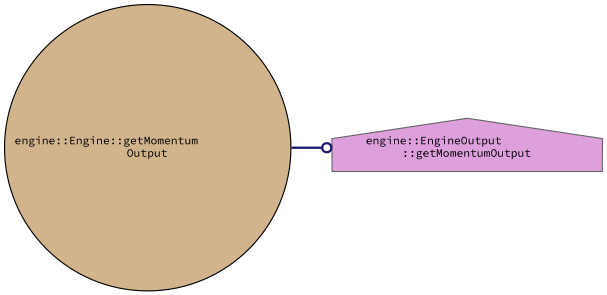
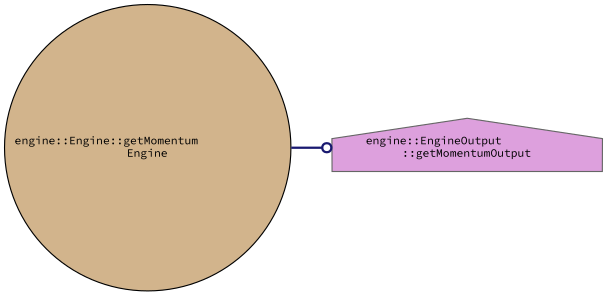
node "engine::Engine::getMomentum Output": label "engine::Engine::getMomentum Output" -> "engine::Engine::getMomentum Engine"
